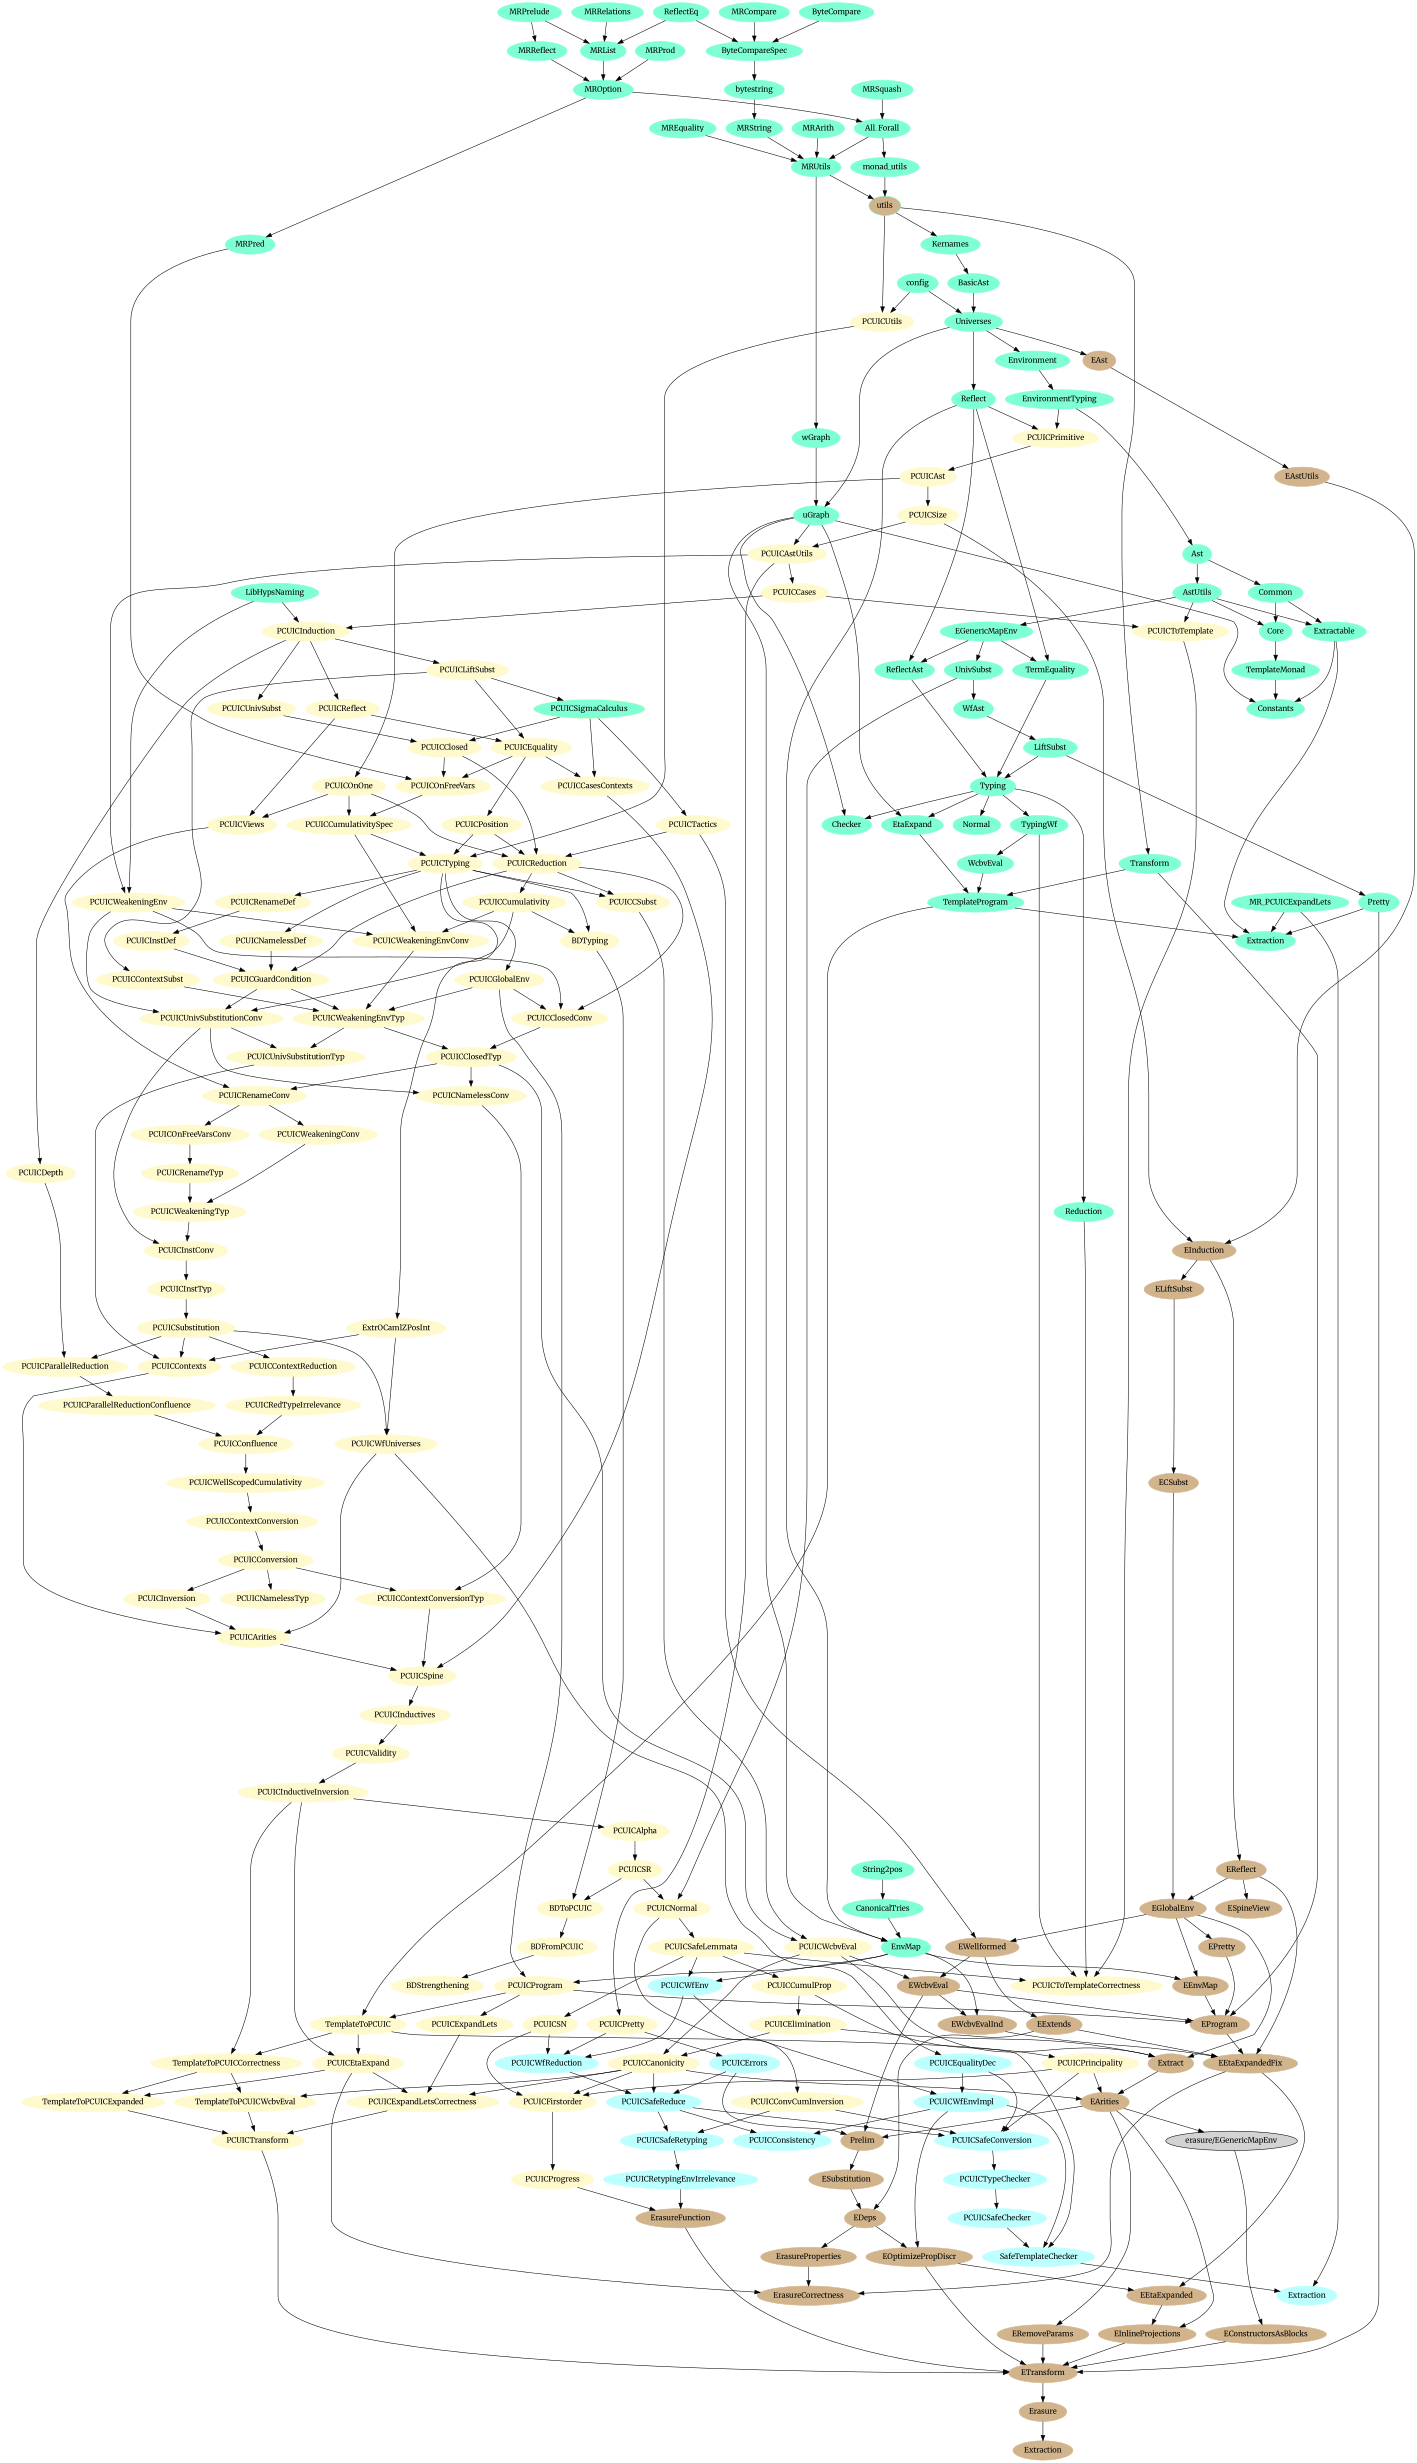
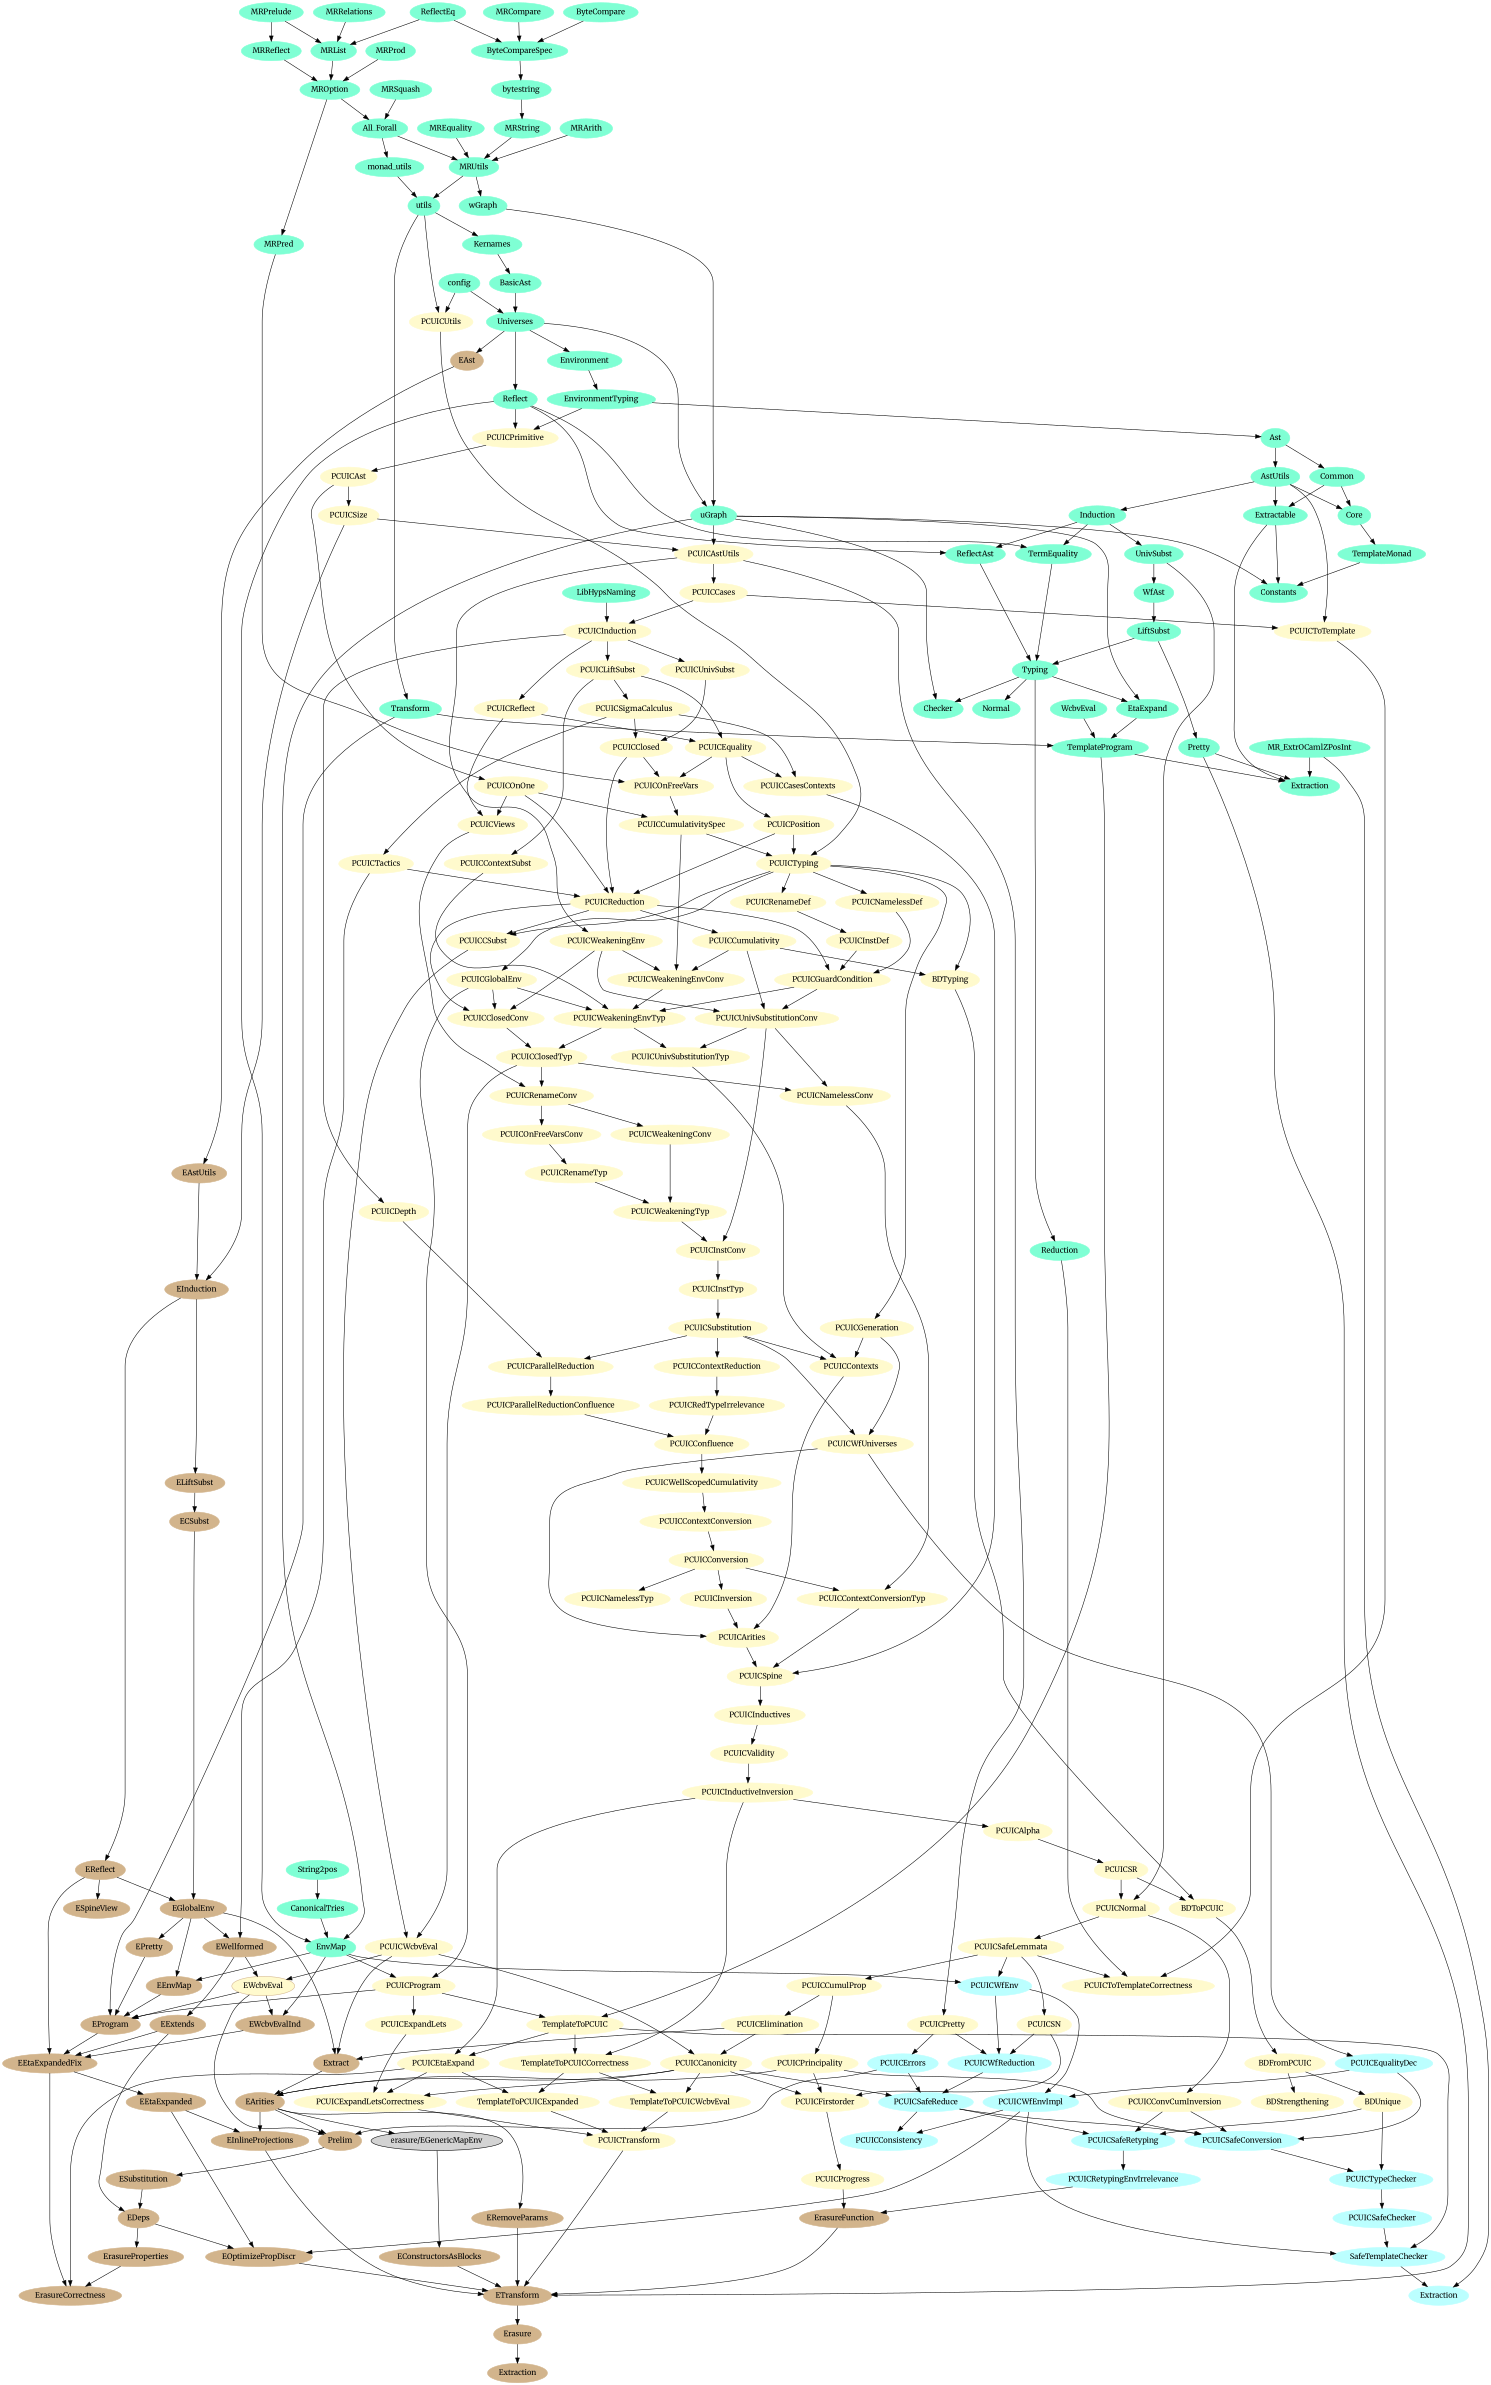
node "utils": fillcolor tan -> aquamarine
node "EGenericMapEnv": label "EGenericMapEnv" -> "Induction"
node "PCUICSigmaCalculus": fillcolor aquamarine -> lemonchiffon1
edge "LibHypsNaming" -> "PCUICWeakeningEnv": removed
node "TypingWf": removed
node "MR_PCUICExpandLets": label "MR_PCUICExpandLets" -> "MR_ExtrOCamlZPosInt"
node "ExtrOCamlZPosInt": label "ExtrOCamlZPosInt" -> "PCUICGeneration"
node "EWcbvEval": fillcolor tan -> lemonchiffon1
node "BDUnique": added
edge "EOptimizePropDiscr" -> "EEtaExpanded": reversed
